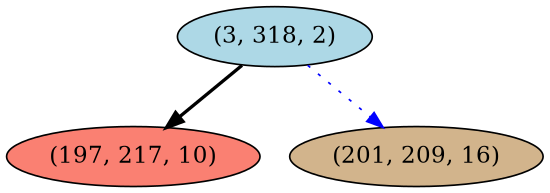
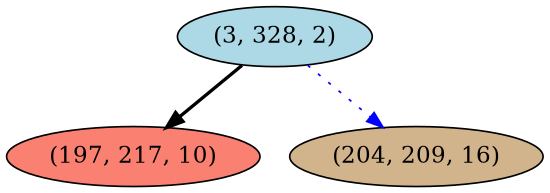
node "(3, 318, 2)": label "(3, 318, 2)" -> "(3, 328, 2)"
node "(201, 209, 16)": label "(201, 209, 16)" -> "(204, 209, 16)"
